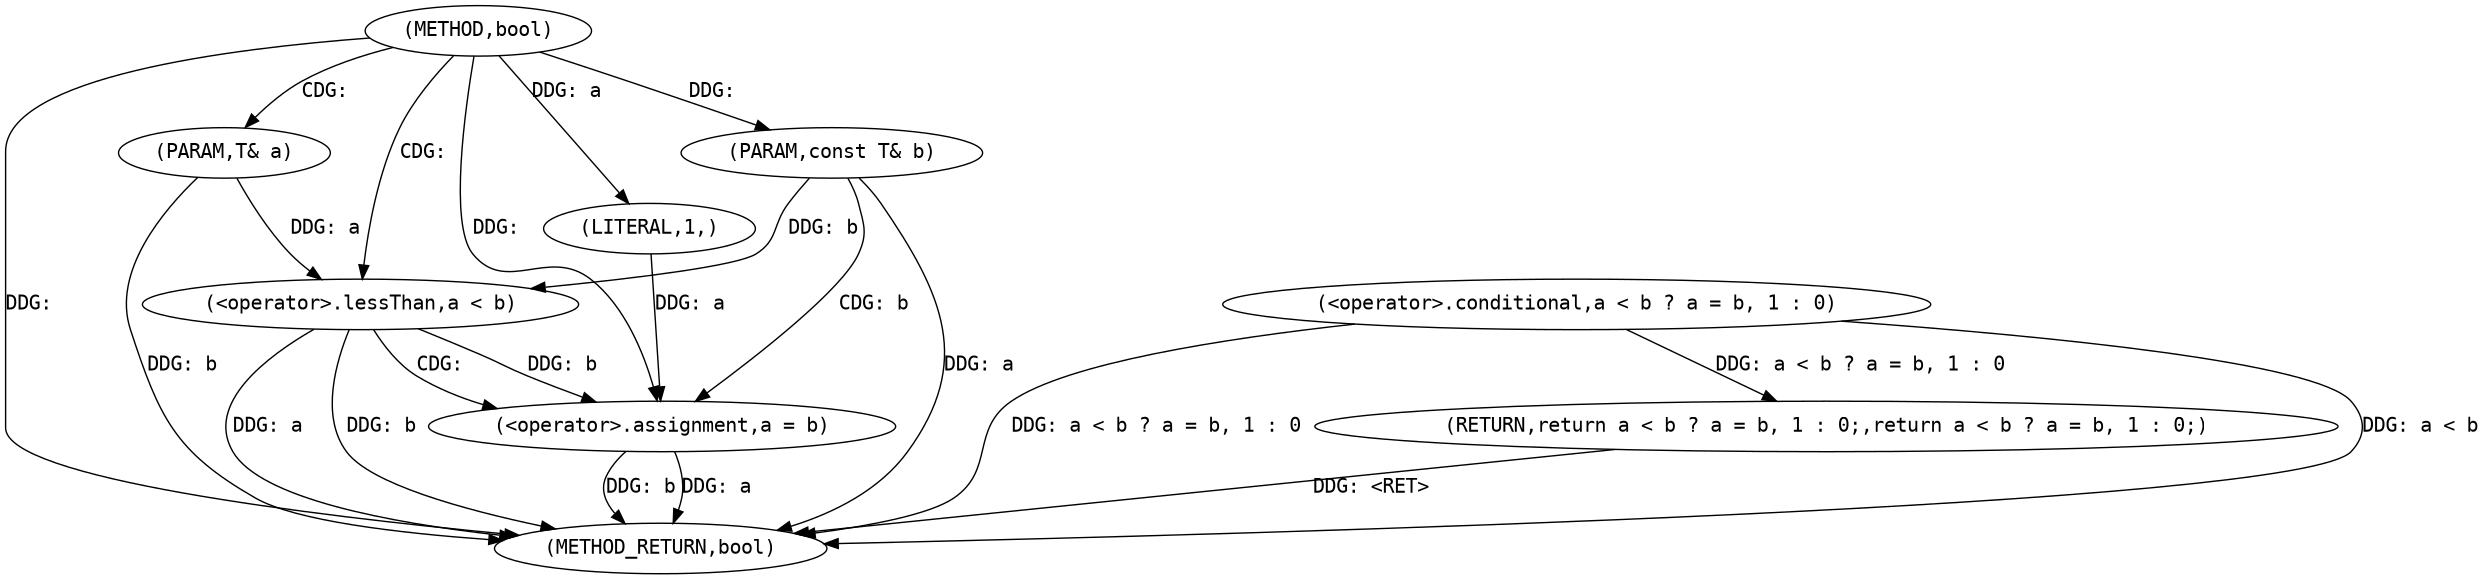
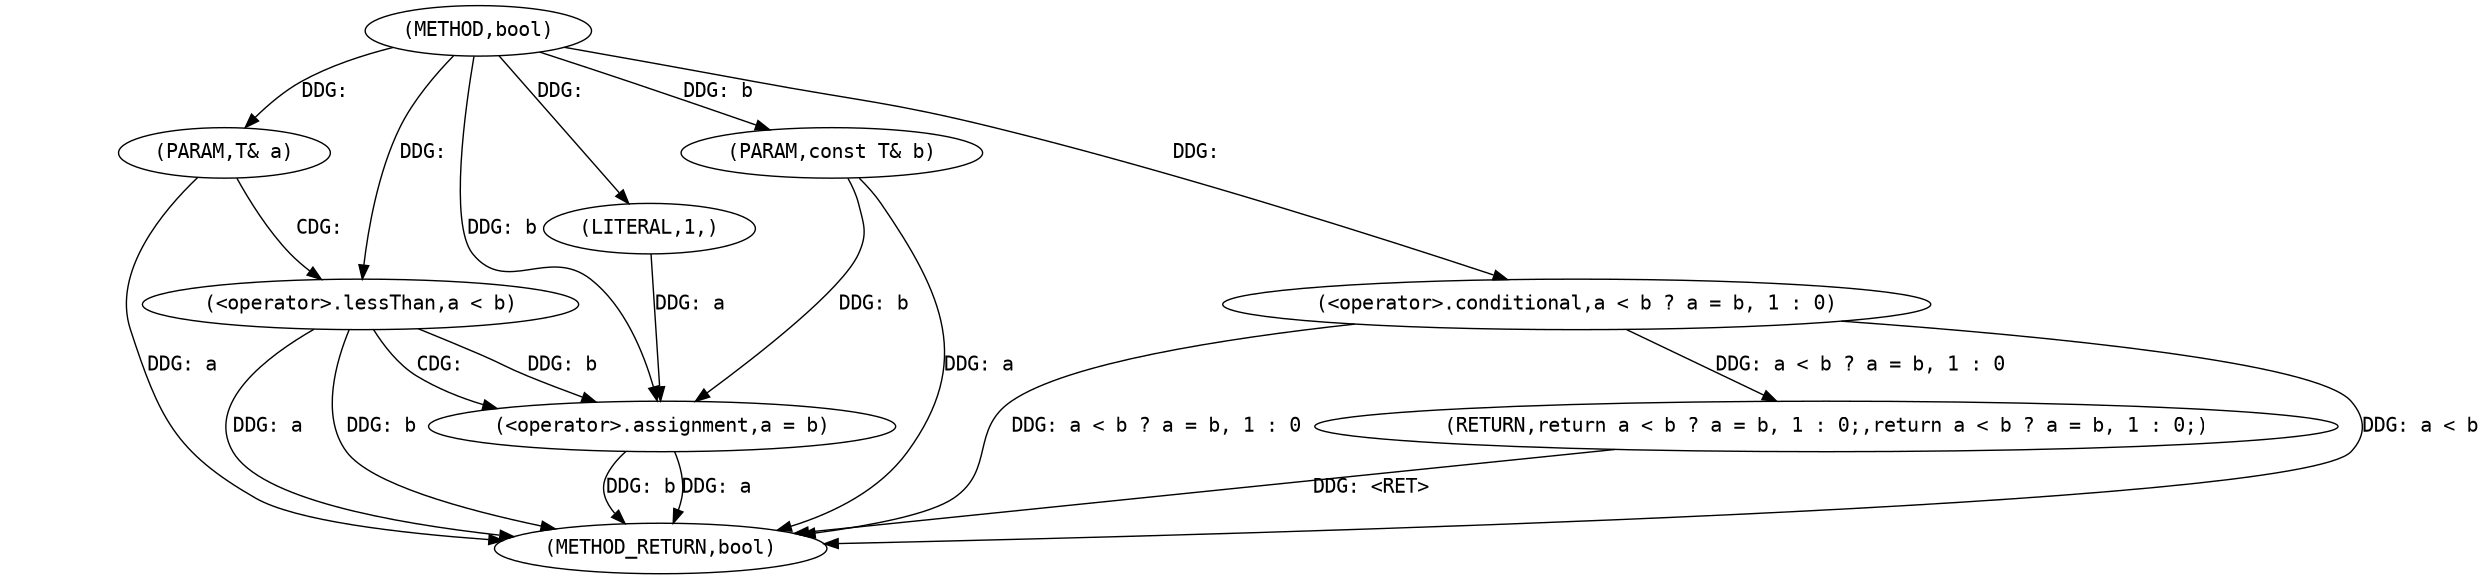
edge "(METHOD,bool)" -> "(PARAM,T& a)": label "CDG: " -> "DDG: "
edge "(METHOD,bool)" -> "(LITERAL,1,)": label "DDG: a" -> "DDG: "
edge "(METHOD,bool)" -> "(PARAM,const T& b)": label "DDG: " -> "DDG: b"
edge "(METHOD,bool)" -> "(<operator>.lessThan,a < b)": label "CDG: " -> "DDG: "
edge "(PARAM,T& a)" -> "(<operator>.lessThan,a < b)": label "DDG: a" -> "CDG: "
edge "(METHOD,bool)" -> "(<operator>.assignment,a = b)": label "DDG: " -> "DDG: b"
edge "(PARAM,const T& b)" -> "(<operator>.lessThan,a < b)": removed, label "DDG: b"
edge "(PARAM,const T& b)" -> "(<operator>.assignment,a = b)": label "CDG: b" -> "DDG: b"
edge "(METHOD,bool)" -> "(METHOD_RETURN,bool)": now "(METHOD,bool)" -> "(<operator>.conditional,a < b ? a = b, 1 : 0)"
edge "(PARAM,T& a)" -> "(METHOD_RETURN,bool)": label "DDG: b" -> "DDG: a"
